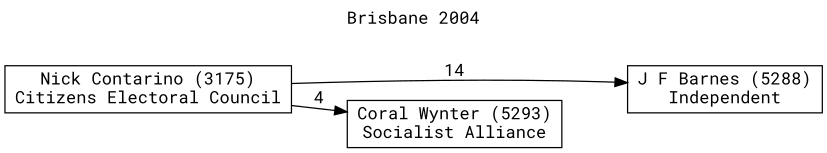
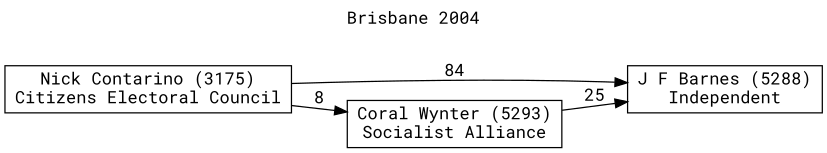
edge "Nick Contarino (3175) Citizens Electoral Council" -> "J F Barnes (5288) Independent": label "14" -> "84"
edge "Nick Contarino (3175) Citizens Electoral Council" -> "Coral Wynter (5293) Socialist Alliance": label "4" -> "8"
edge "Coral Wynter (5293) Socialist Alliance" -> "J F Barnes (5288) Independent": added, label "25"
